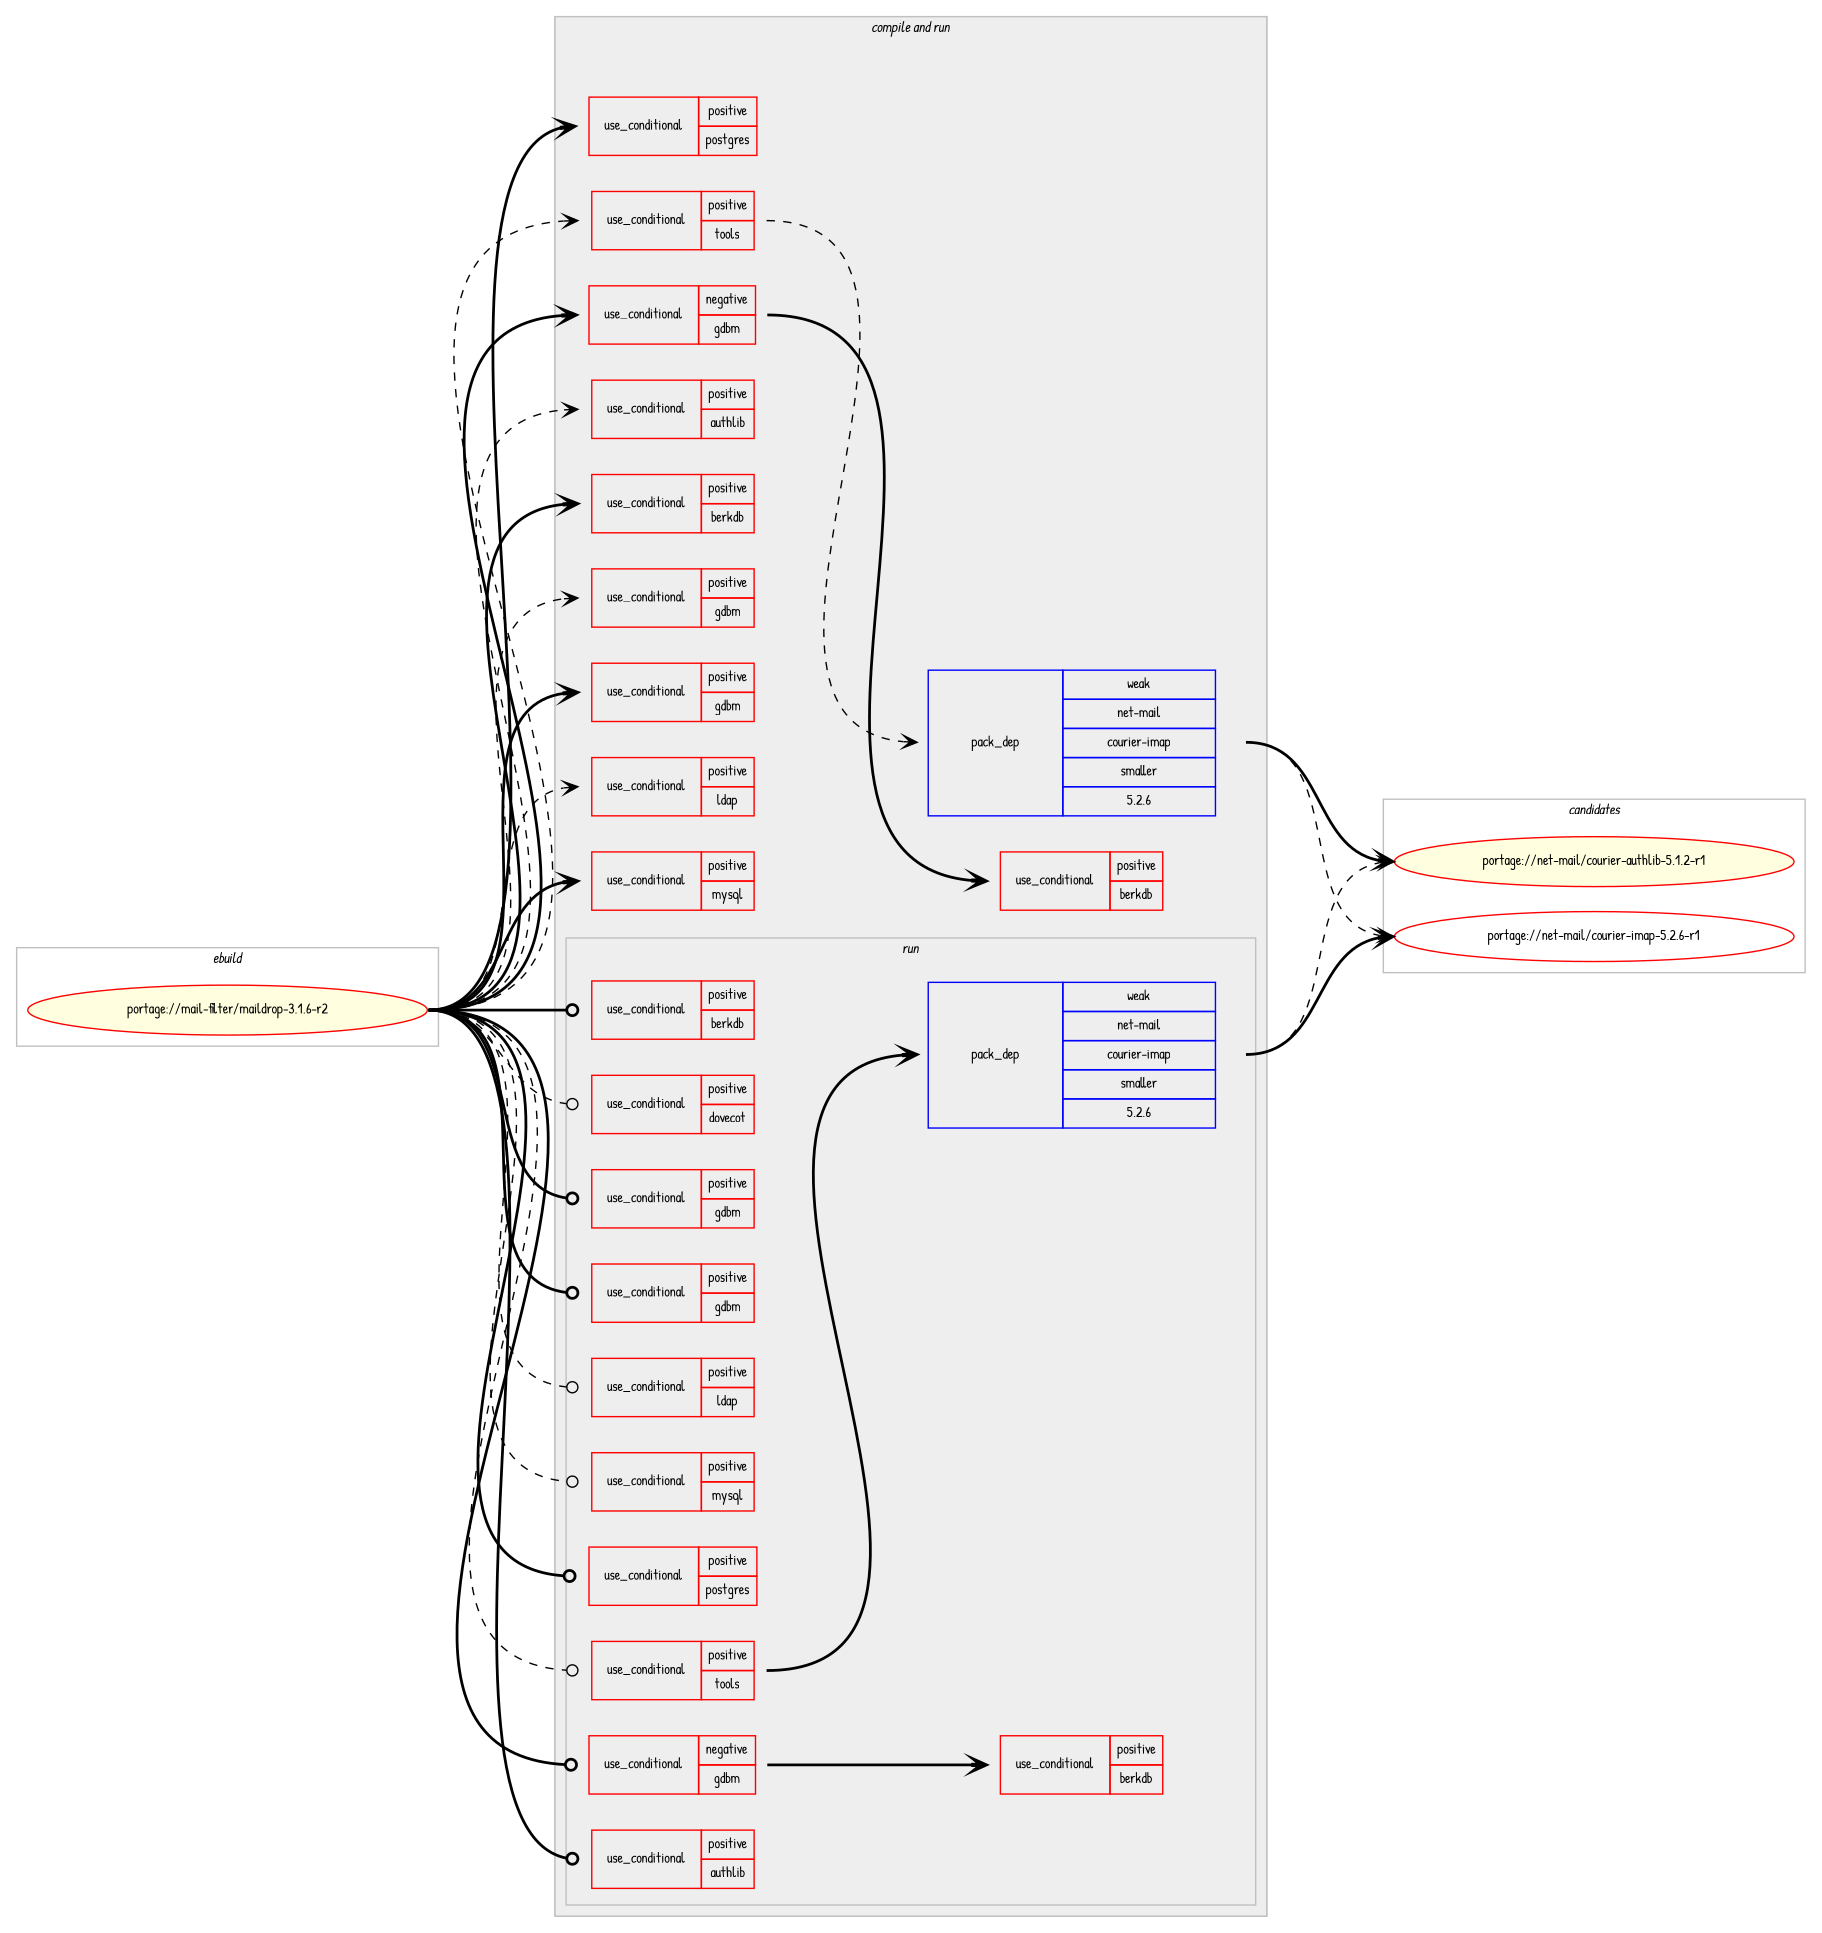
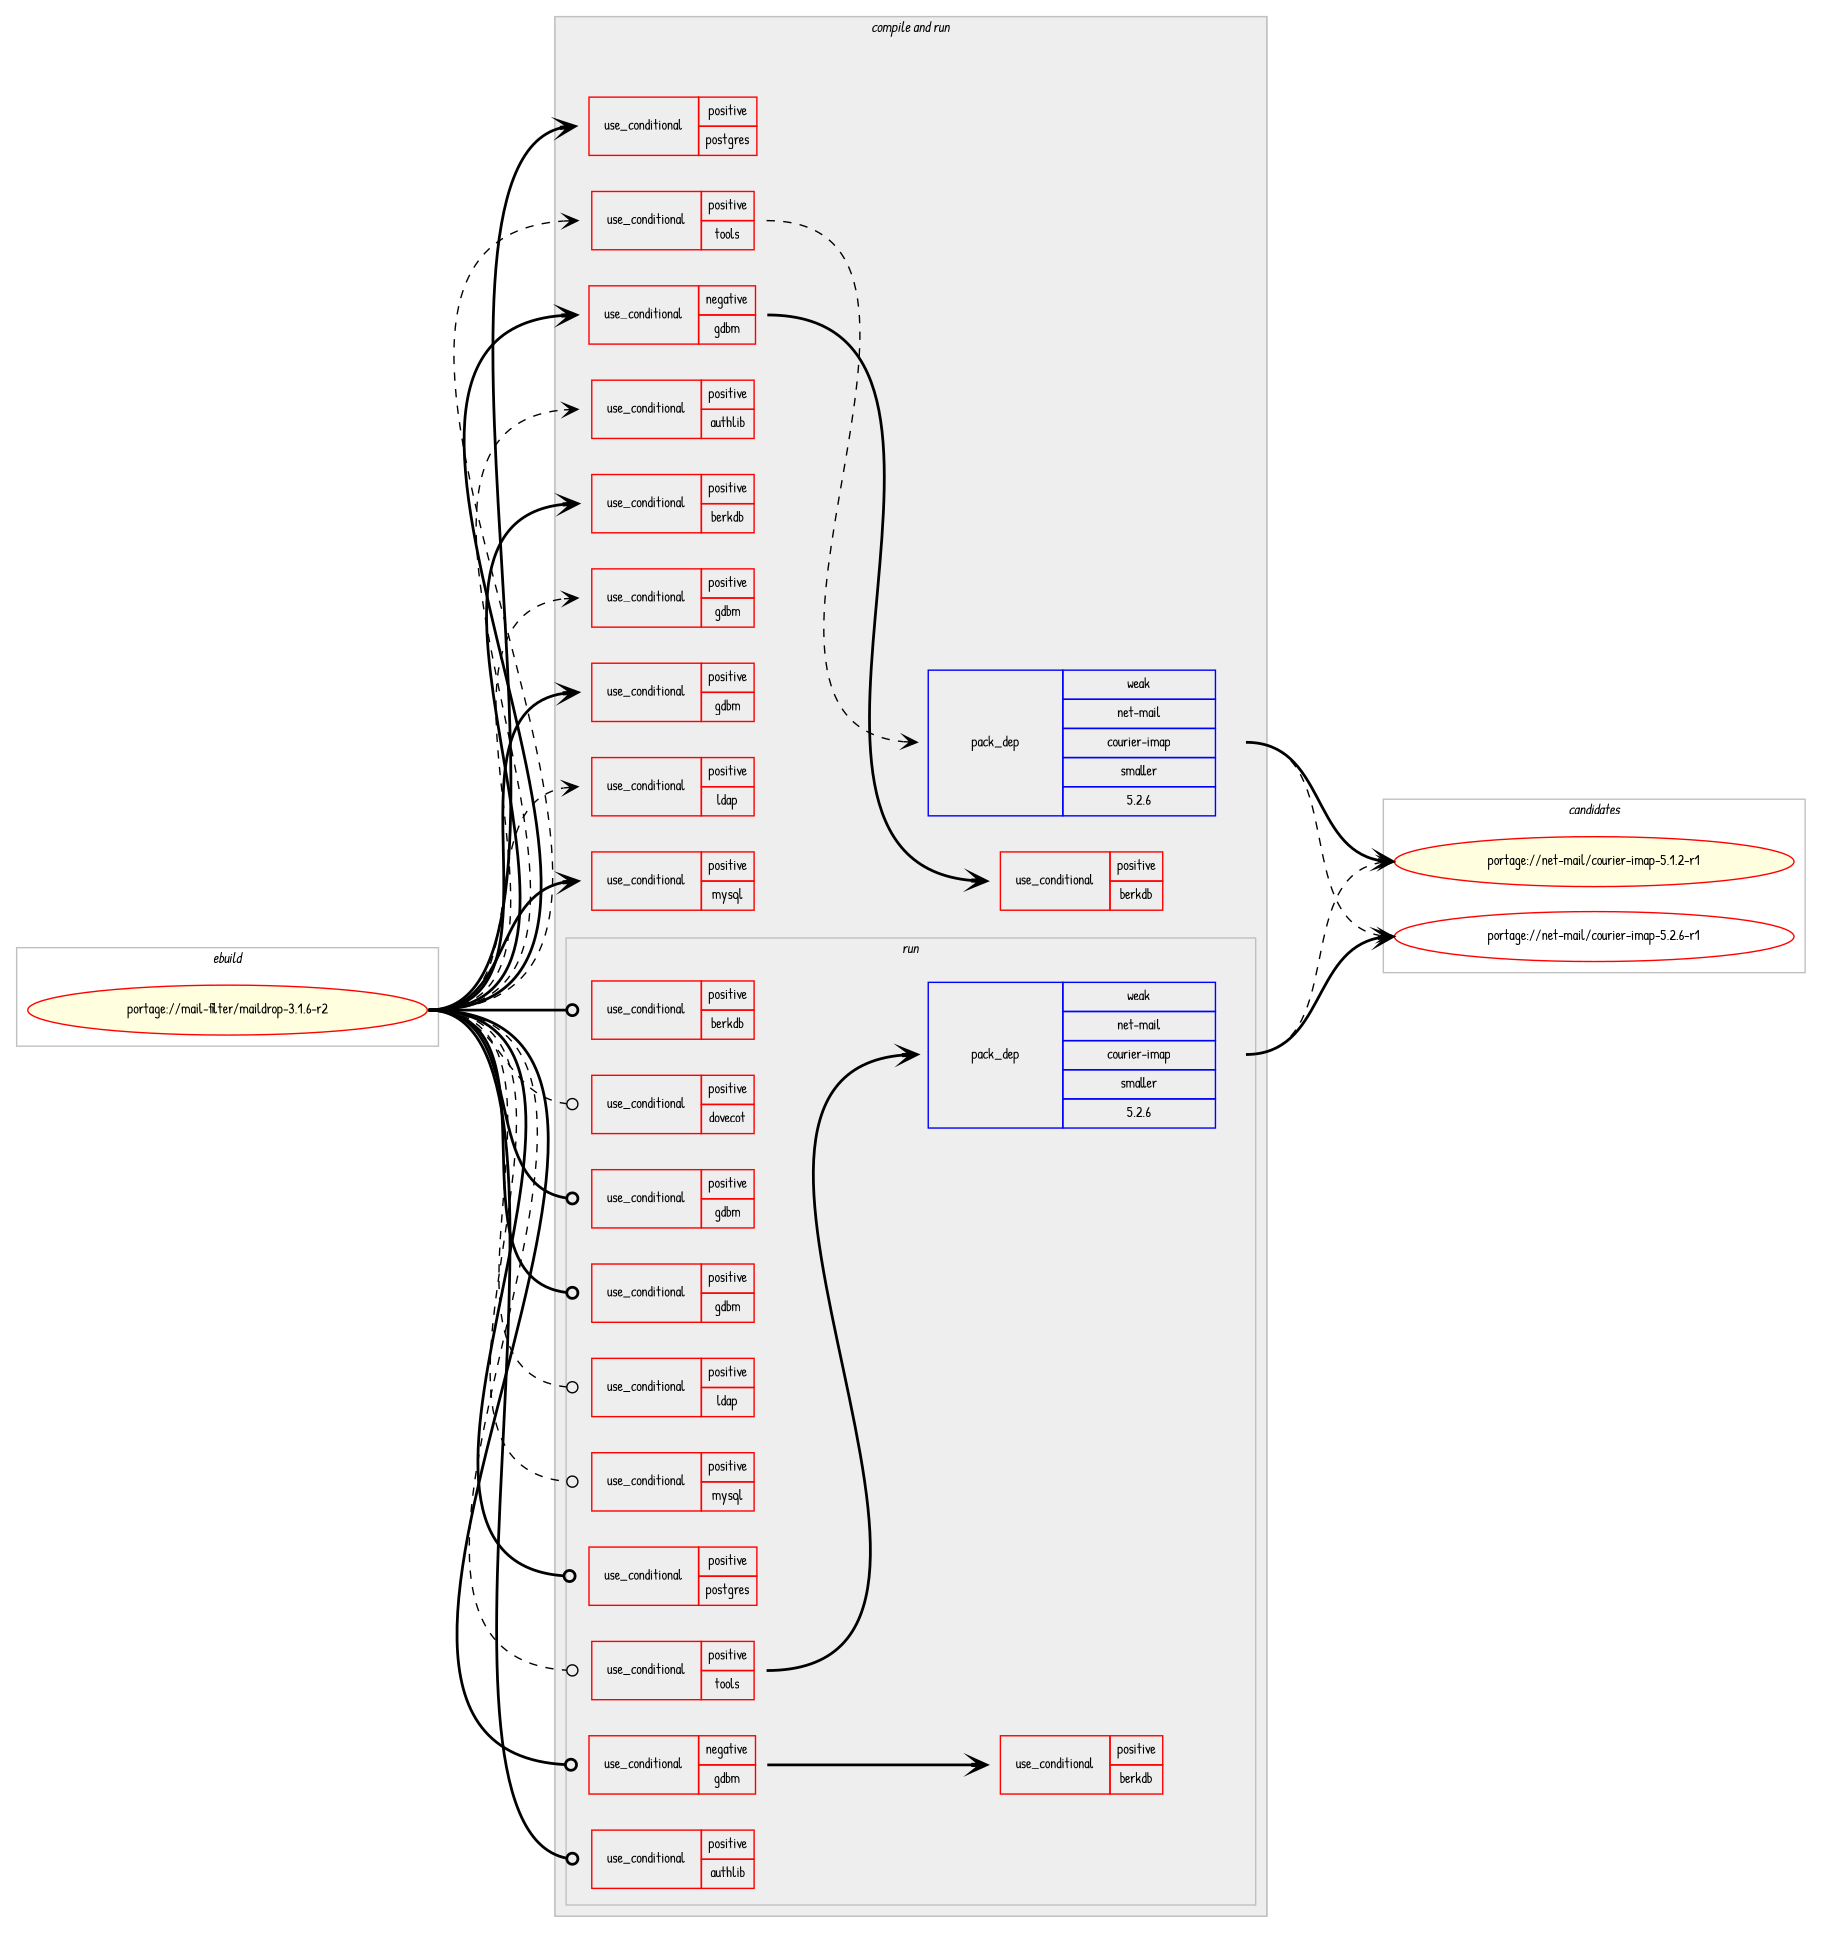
node "portage://net-mail/courier-authlib-5.1.2-r1": label "portage://net-mail/courier-authlib-5.1.2-r1" -> "portage://net-mail/courier-imap-5.1.2-r1"
